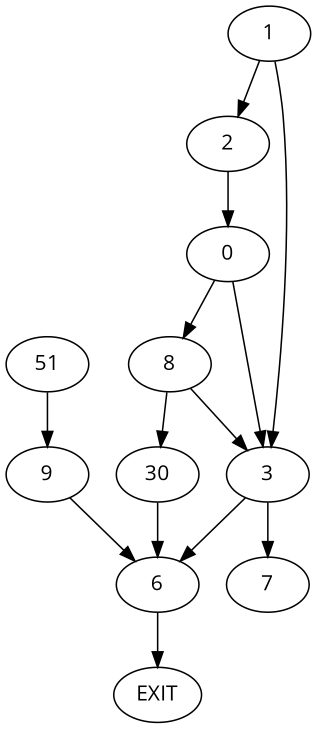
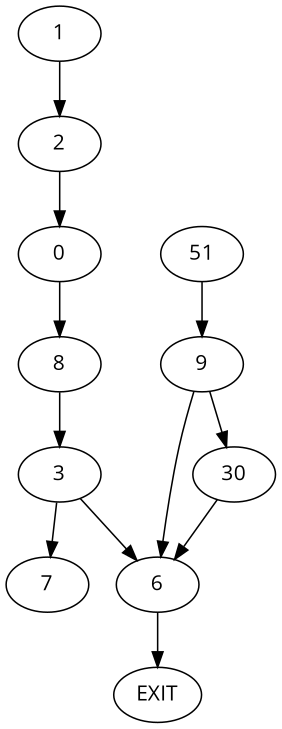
edge "1" -> "3": removed
edge "0" -> "3": removed
edge "8" -> "30": now "9" -> "30"
